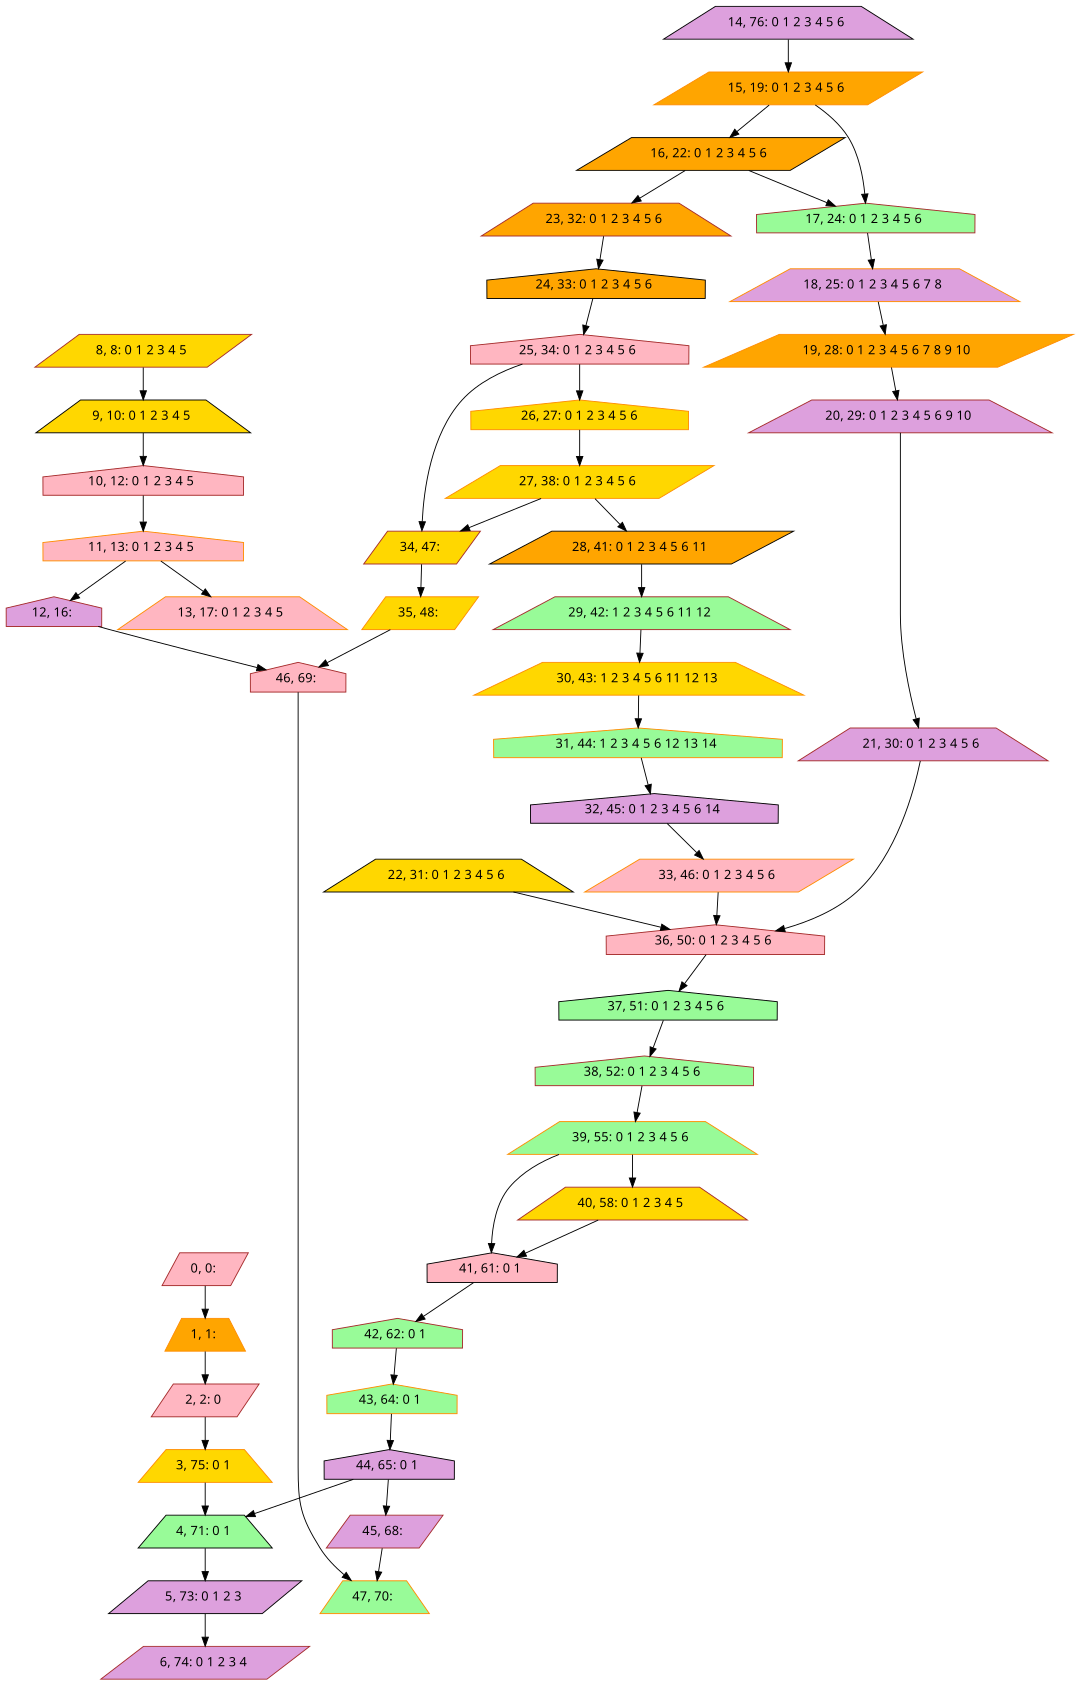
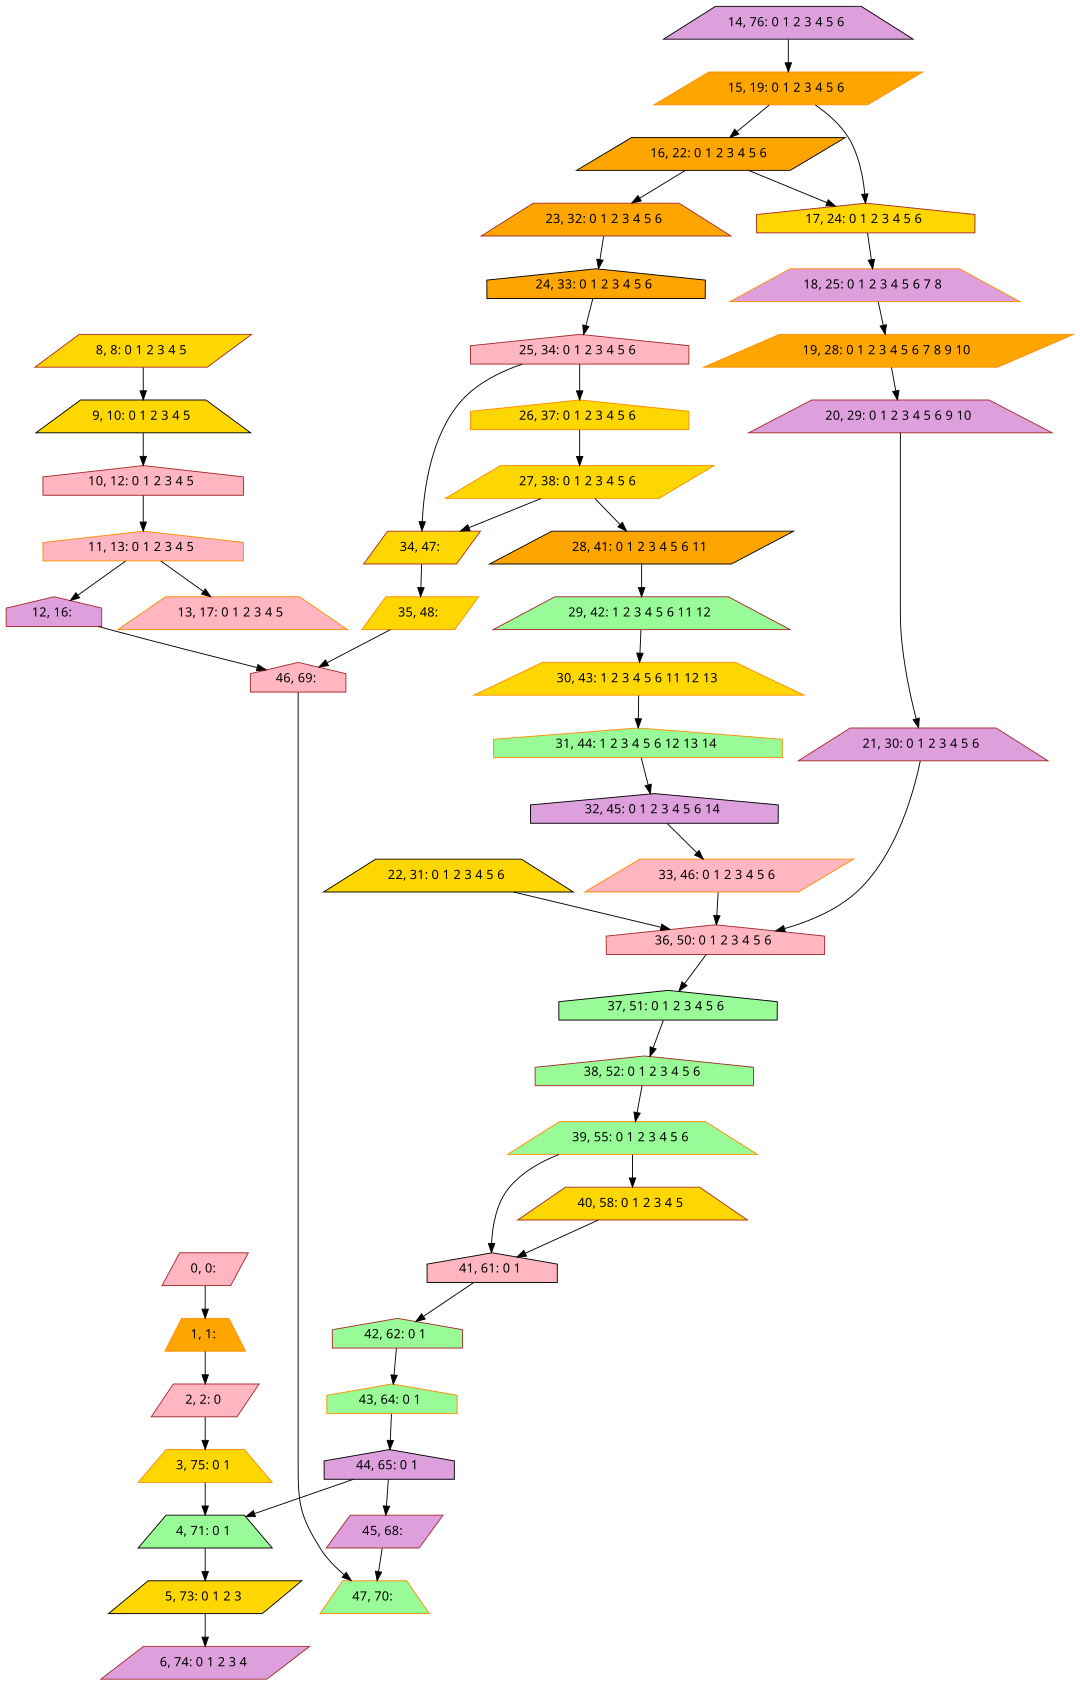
node "17, 24: 0 1 2 3 4 5 6": fillcolor palegreen -> gold
node "26, 27: 0 1 2 3 4 5 6": label "26, 27: 0 1 2 3 4 5 6" -> "26, 37: 0 1 2 3 4 5 6"
node "5, 73: 0 1 2 3": fillcolor plum -> gold
